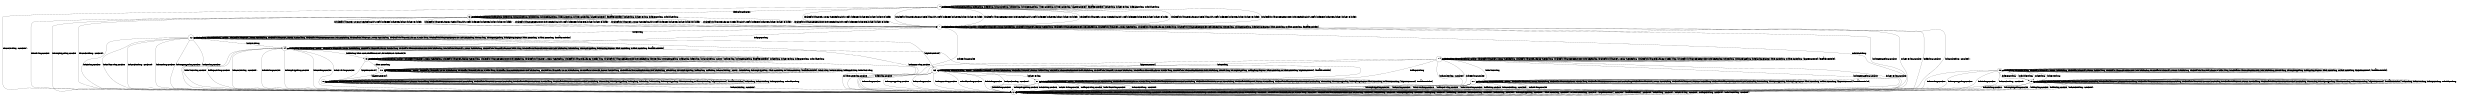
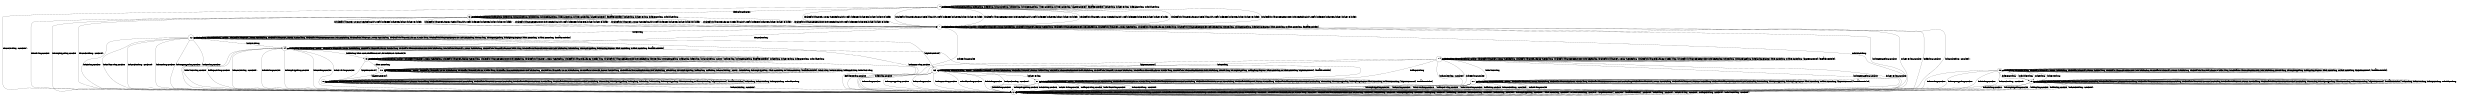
edge "s1" -> "s4": label "hndEmpCert_long/ " -> "initConClose_long/ "
edge "s5" -> "s2": label "InvldNewConID_long/ConClose " -> "HndshkDone_long/ConClose "
